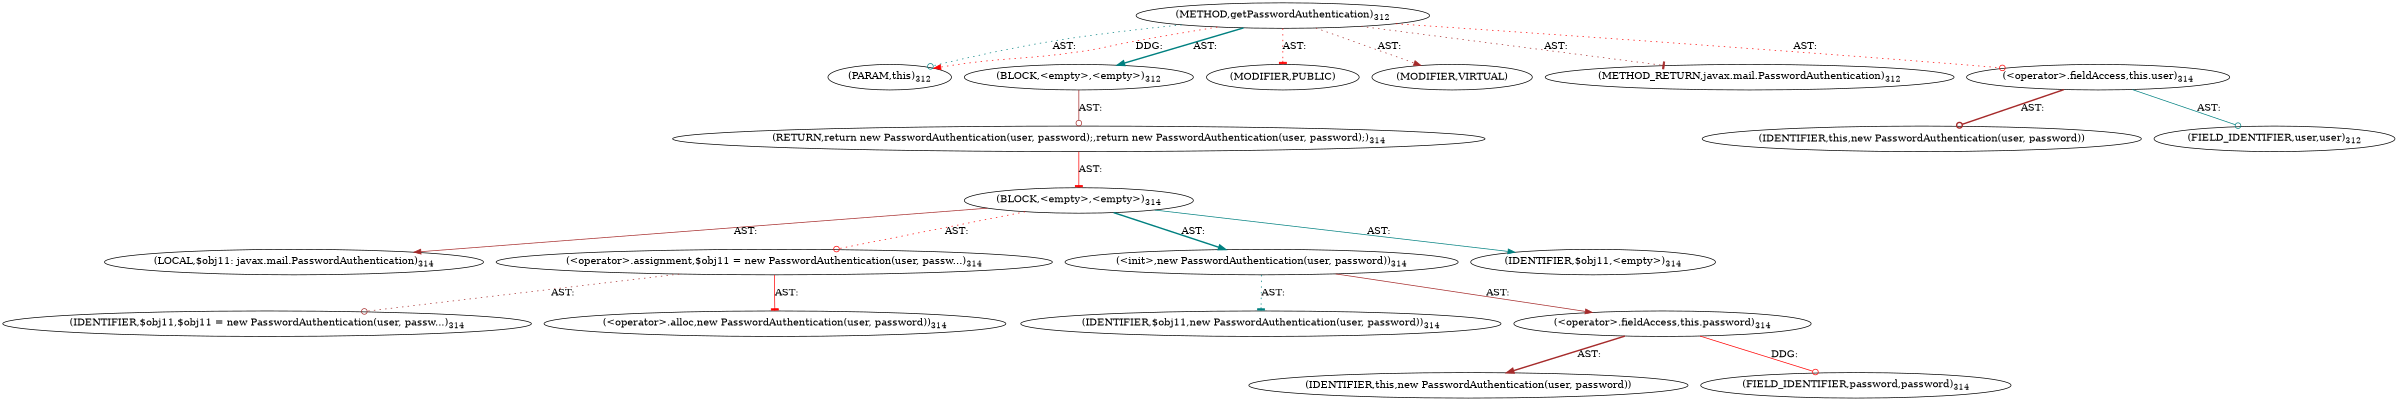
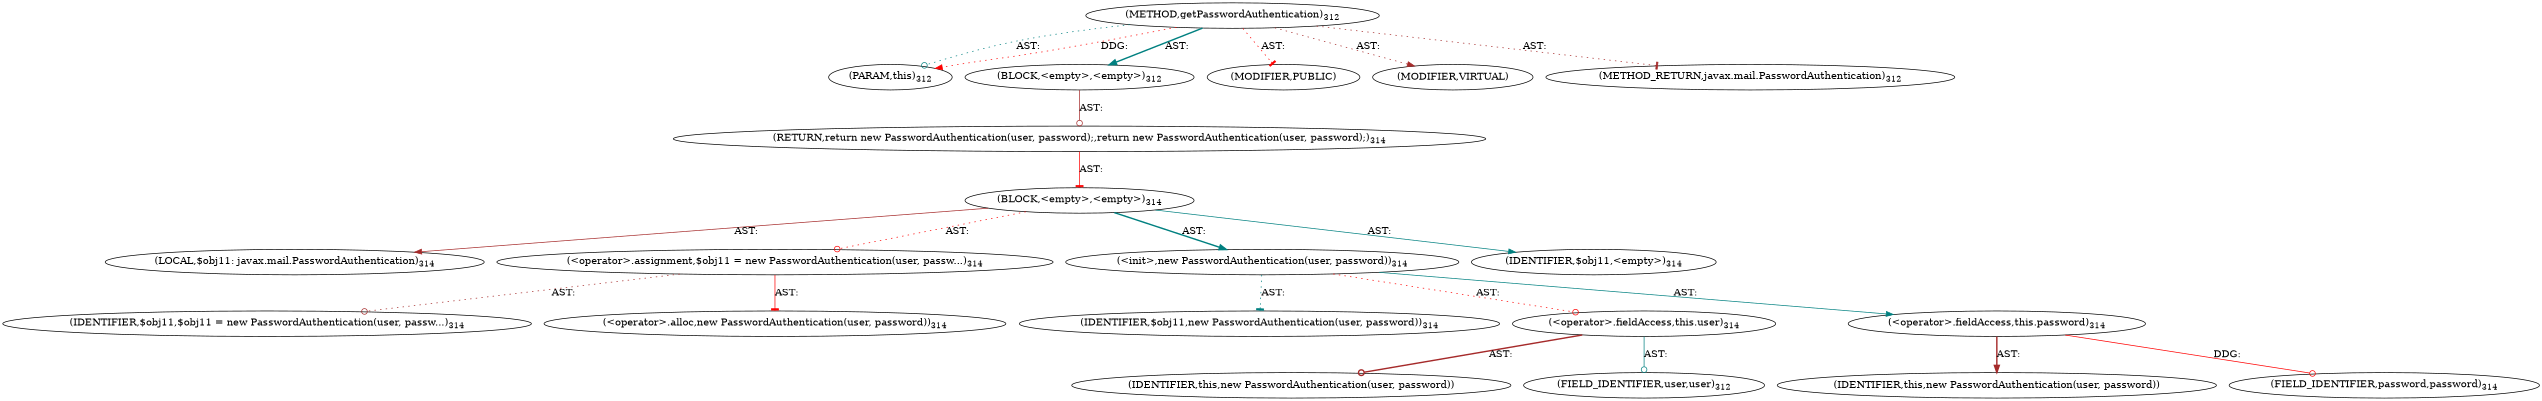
edge "(METHOD,getPasswordAuthentication)" -> "(<operator>.fieldAccess,this.user)": now "(<init>,new PasswordAuthentication(user, password))" -> "(<operator>.fieldAccess,this.user)"
edge "(<init>,new PasswordAuthentication(user, password))" -> "(<operator>.fieldAccess,this.password)": color brown -> teal
